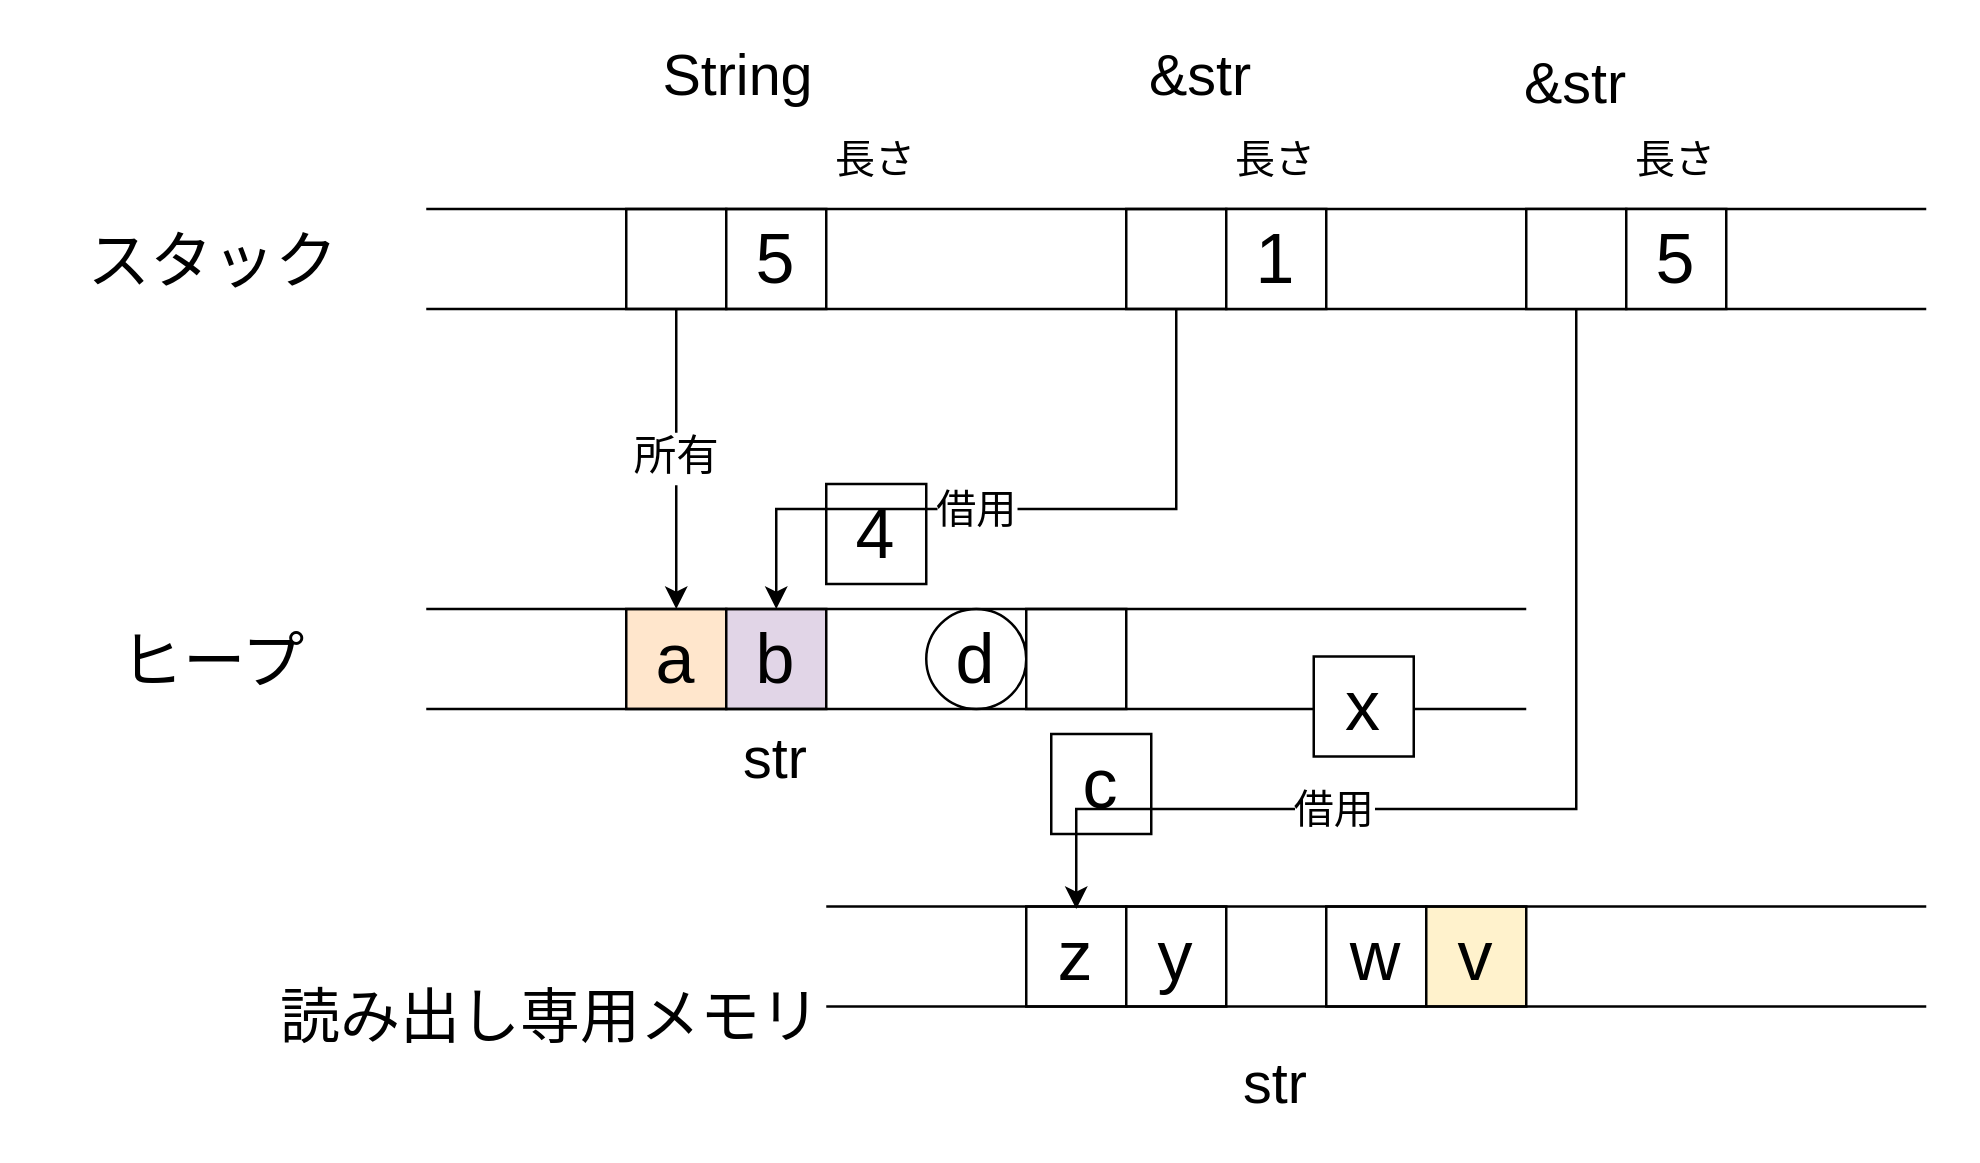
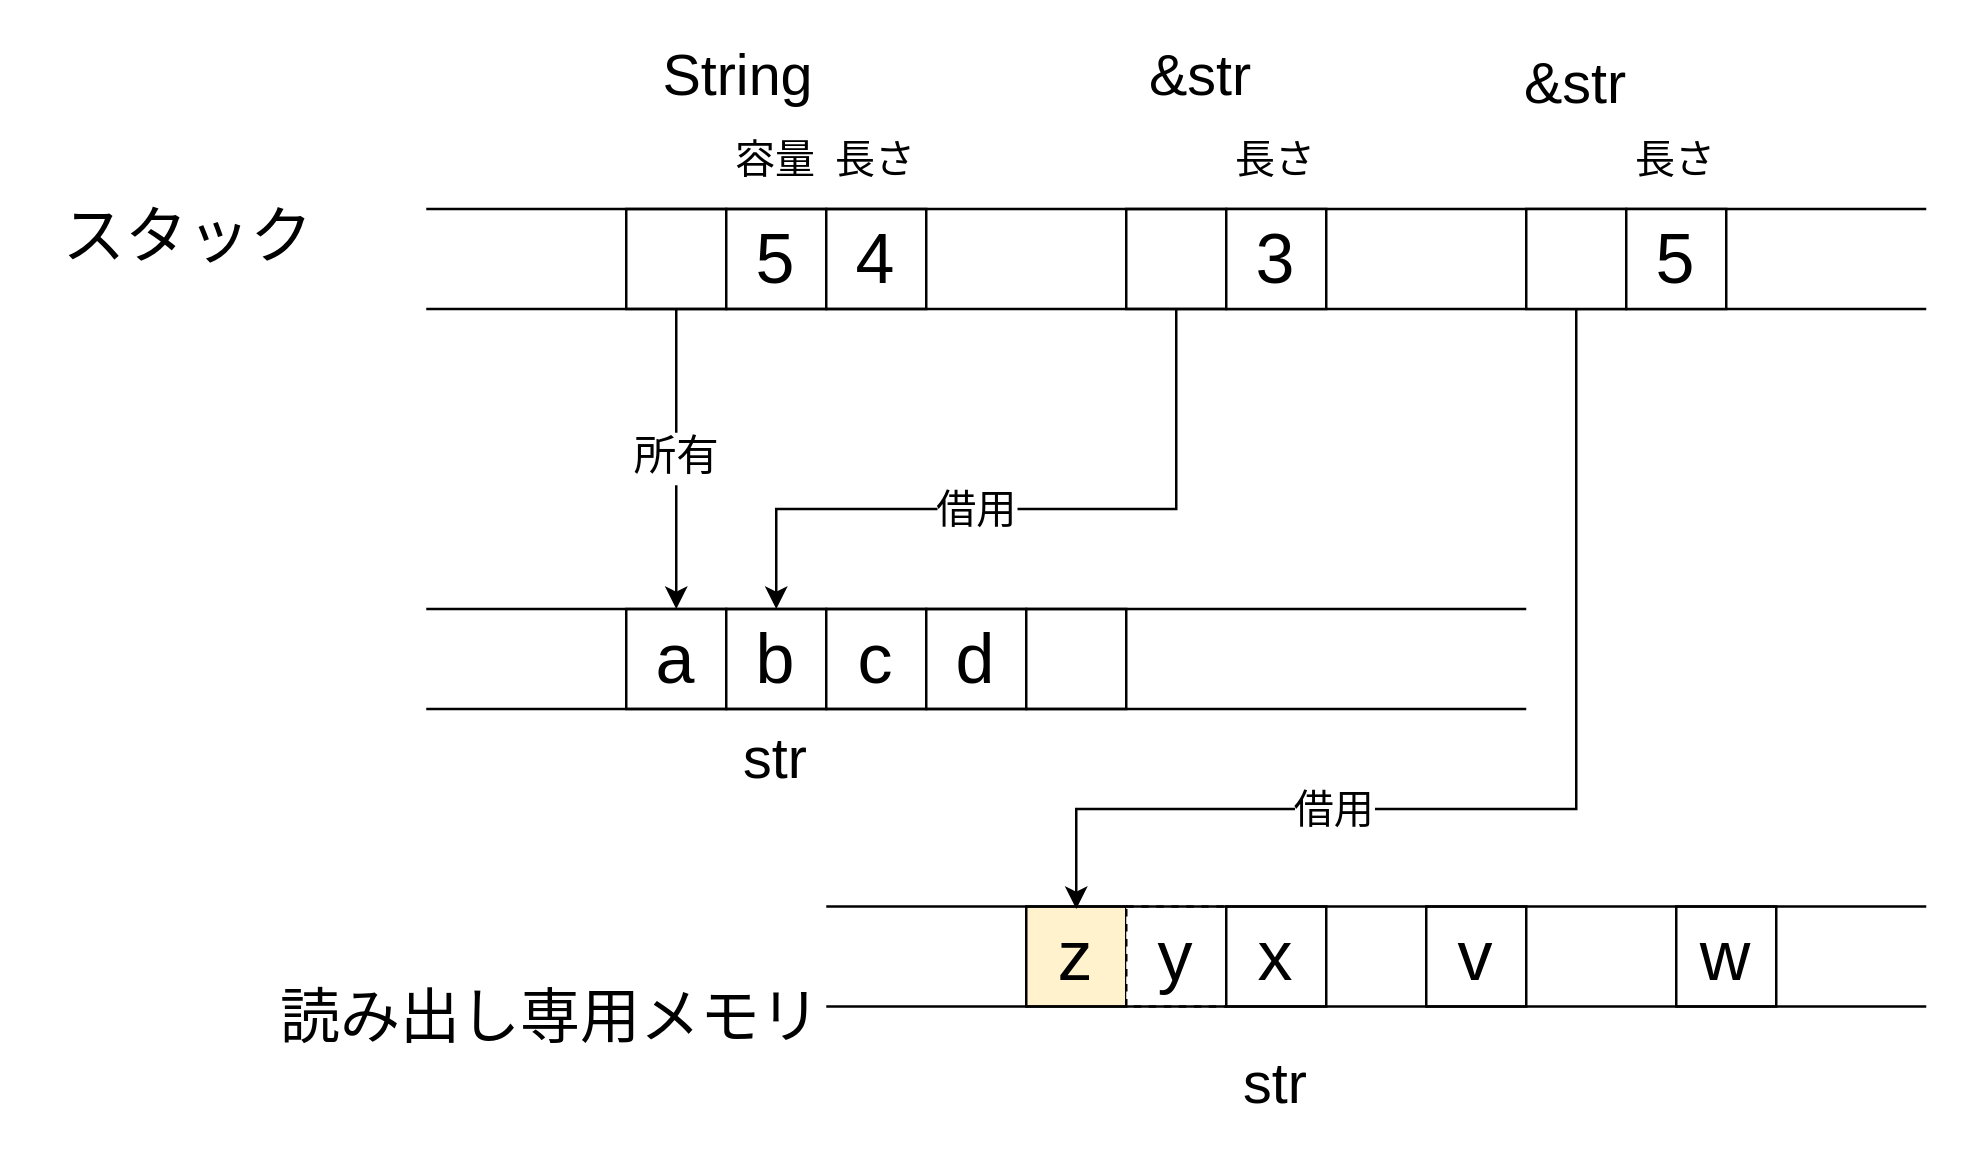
node "容量": added
node "スタック": moved (214, 259) -> (189, 234)
node "1": label "1" -> "3"
node "4": moved (876, 534) -> (876, 259)
node "ヒープ": removed
node "a": fillcolor #ffe6cc -> #ffffff
node "b": fillcolor #e1d5e7 -> #ffffff
node "d": shape ellipse -> rectangle
node "x": moved (1364, 706) -> (1276, 956)
node "c": moved (1101, 784) -> (876, 659)
node "z": fillcolor #ffffff -> #fff2cc
node "y": style solid -> dashed
node "w": moved (1376, 956) -> (1726, 956)
node "v": fillcolor #fff2cc -> #ffffff
